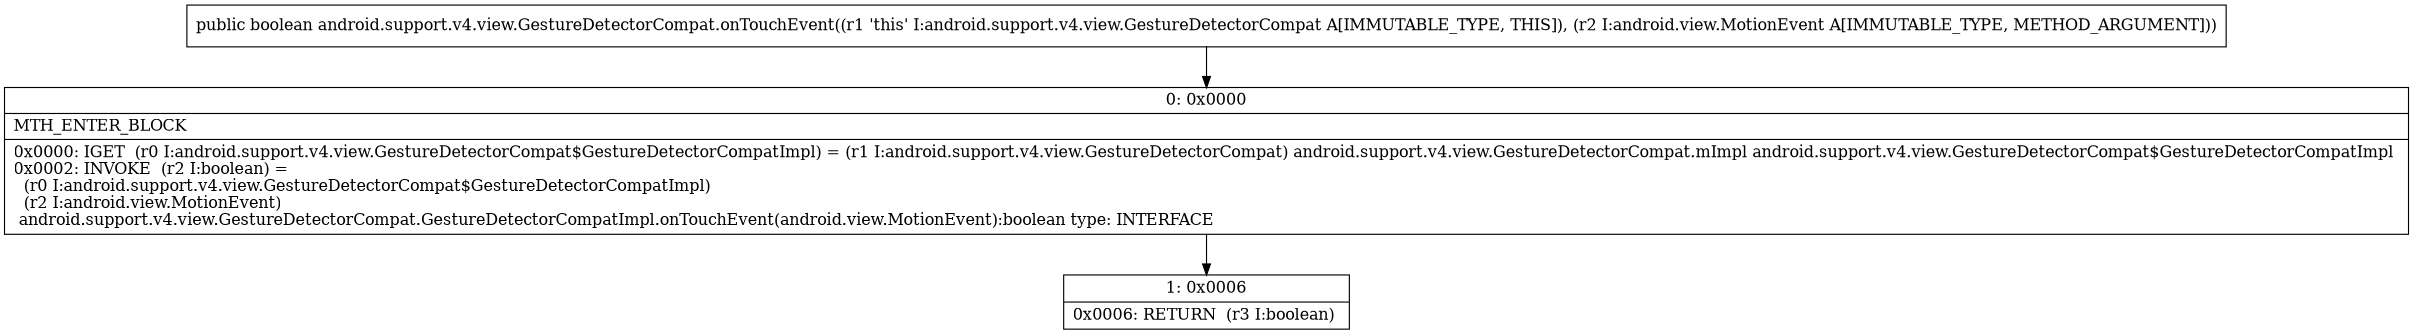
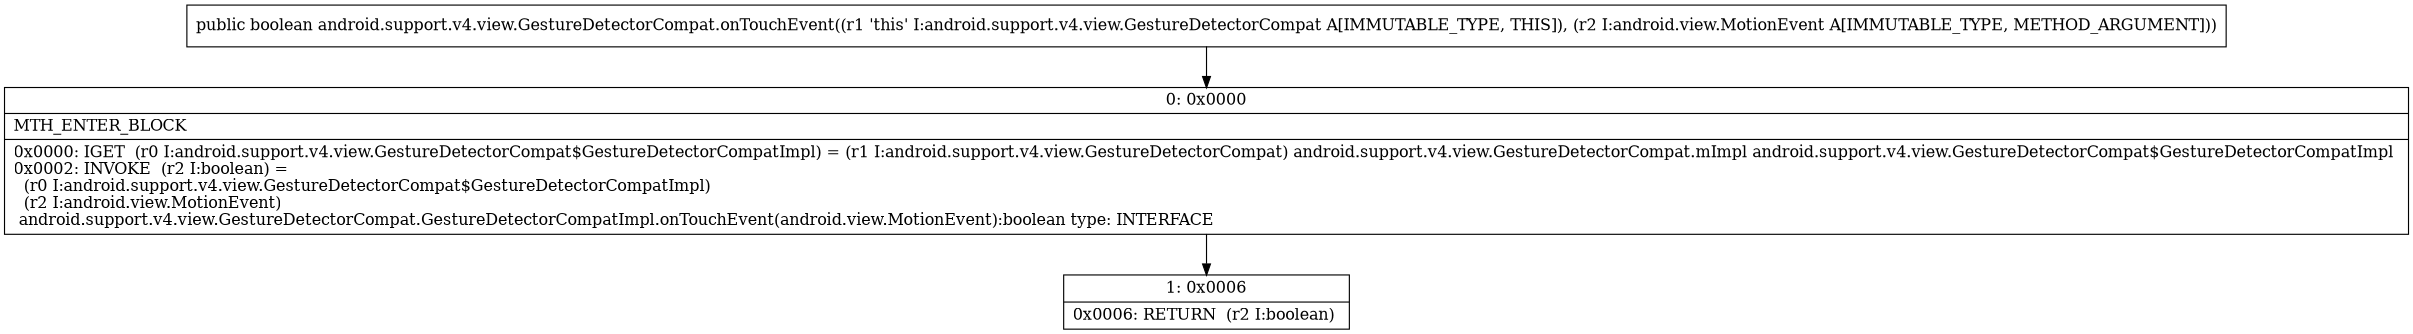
node "1: 0x0006": text "0x0006: RETURN  (r3 I:boolean)" -> "0x0006: RETURN  (r2 I:boolean)"
